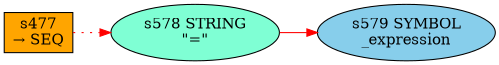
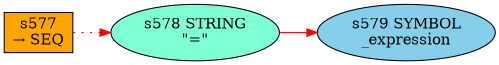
node "s477 → SEQ": label "s477 → SEQ" -> "s577 → SEQ"
